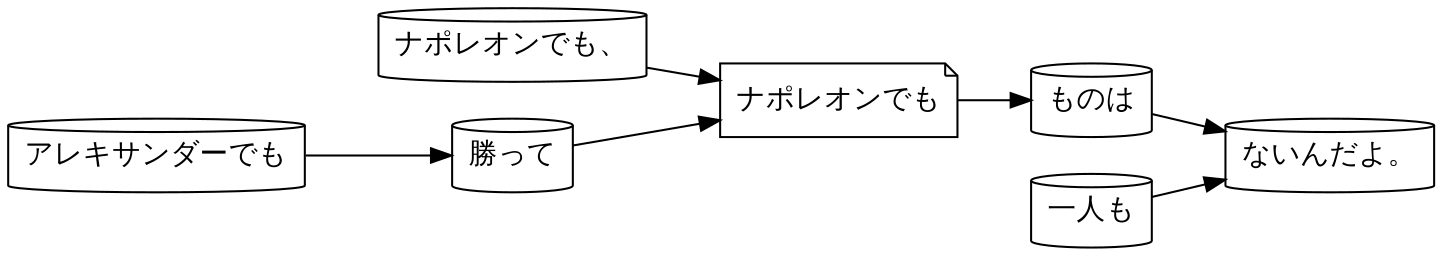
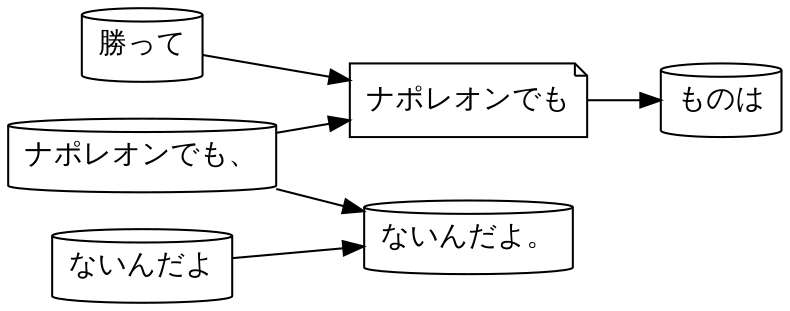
edge "ものは" -> "ないんだよ。": now "ナポレオンでも、" -> "ないんだよ。"
node "アレキサンダーでも": removed
node "一人も": label "一人も" -> "ないんだよ"
